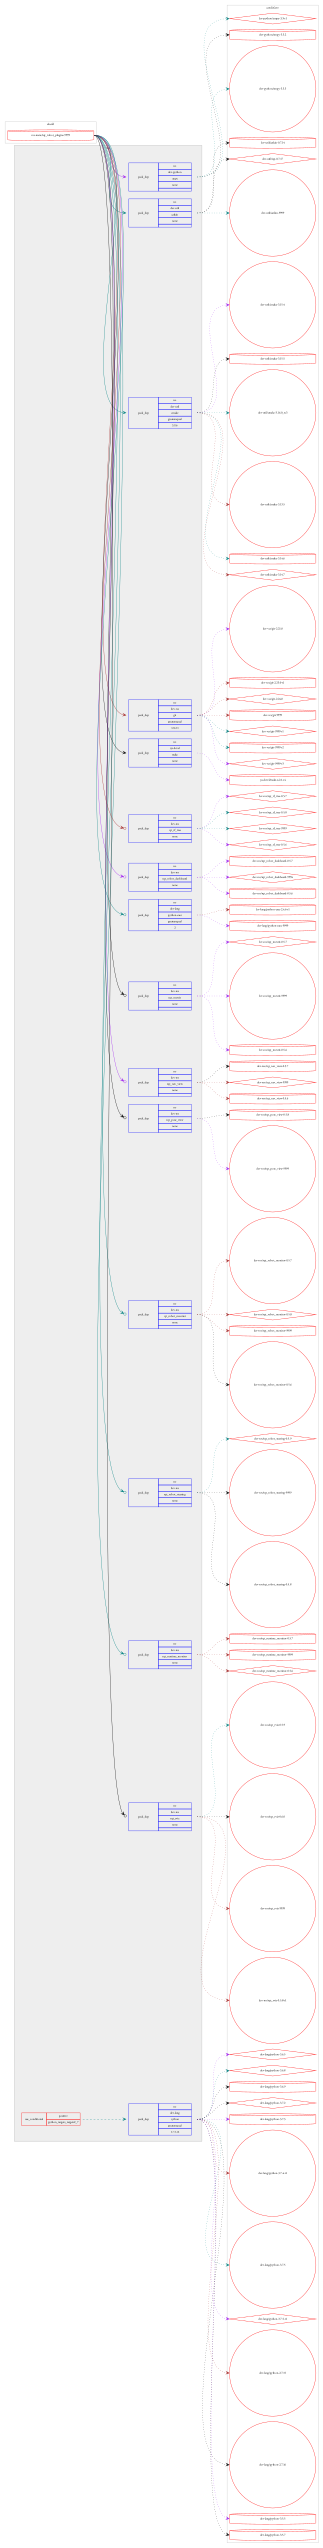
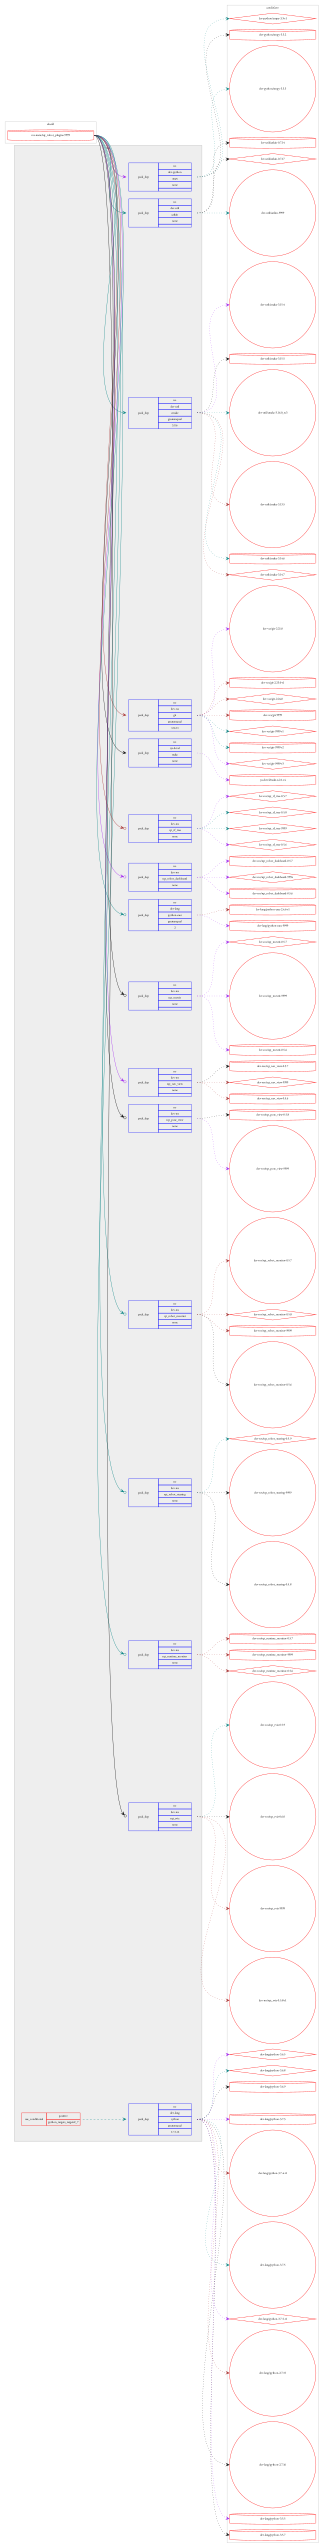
node "dev-util/rqt-0.7.17": label "dev-util/rqt-0.7.17" -> "dev-util/catkin-0.7.17"
node "dev-lang/python-3.7.2": removed
